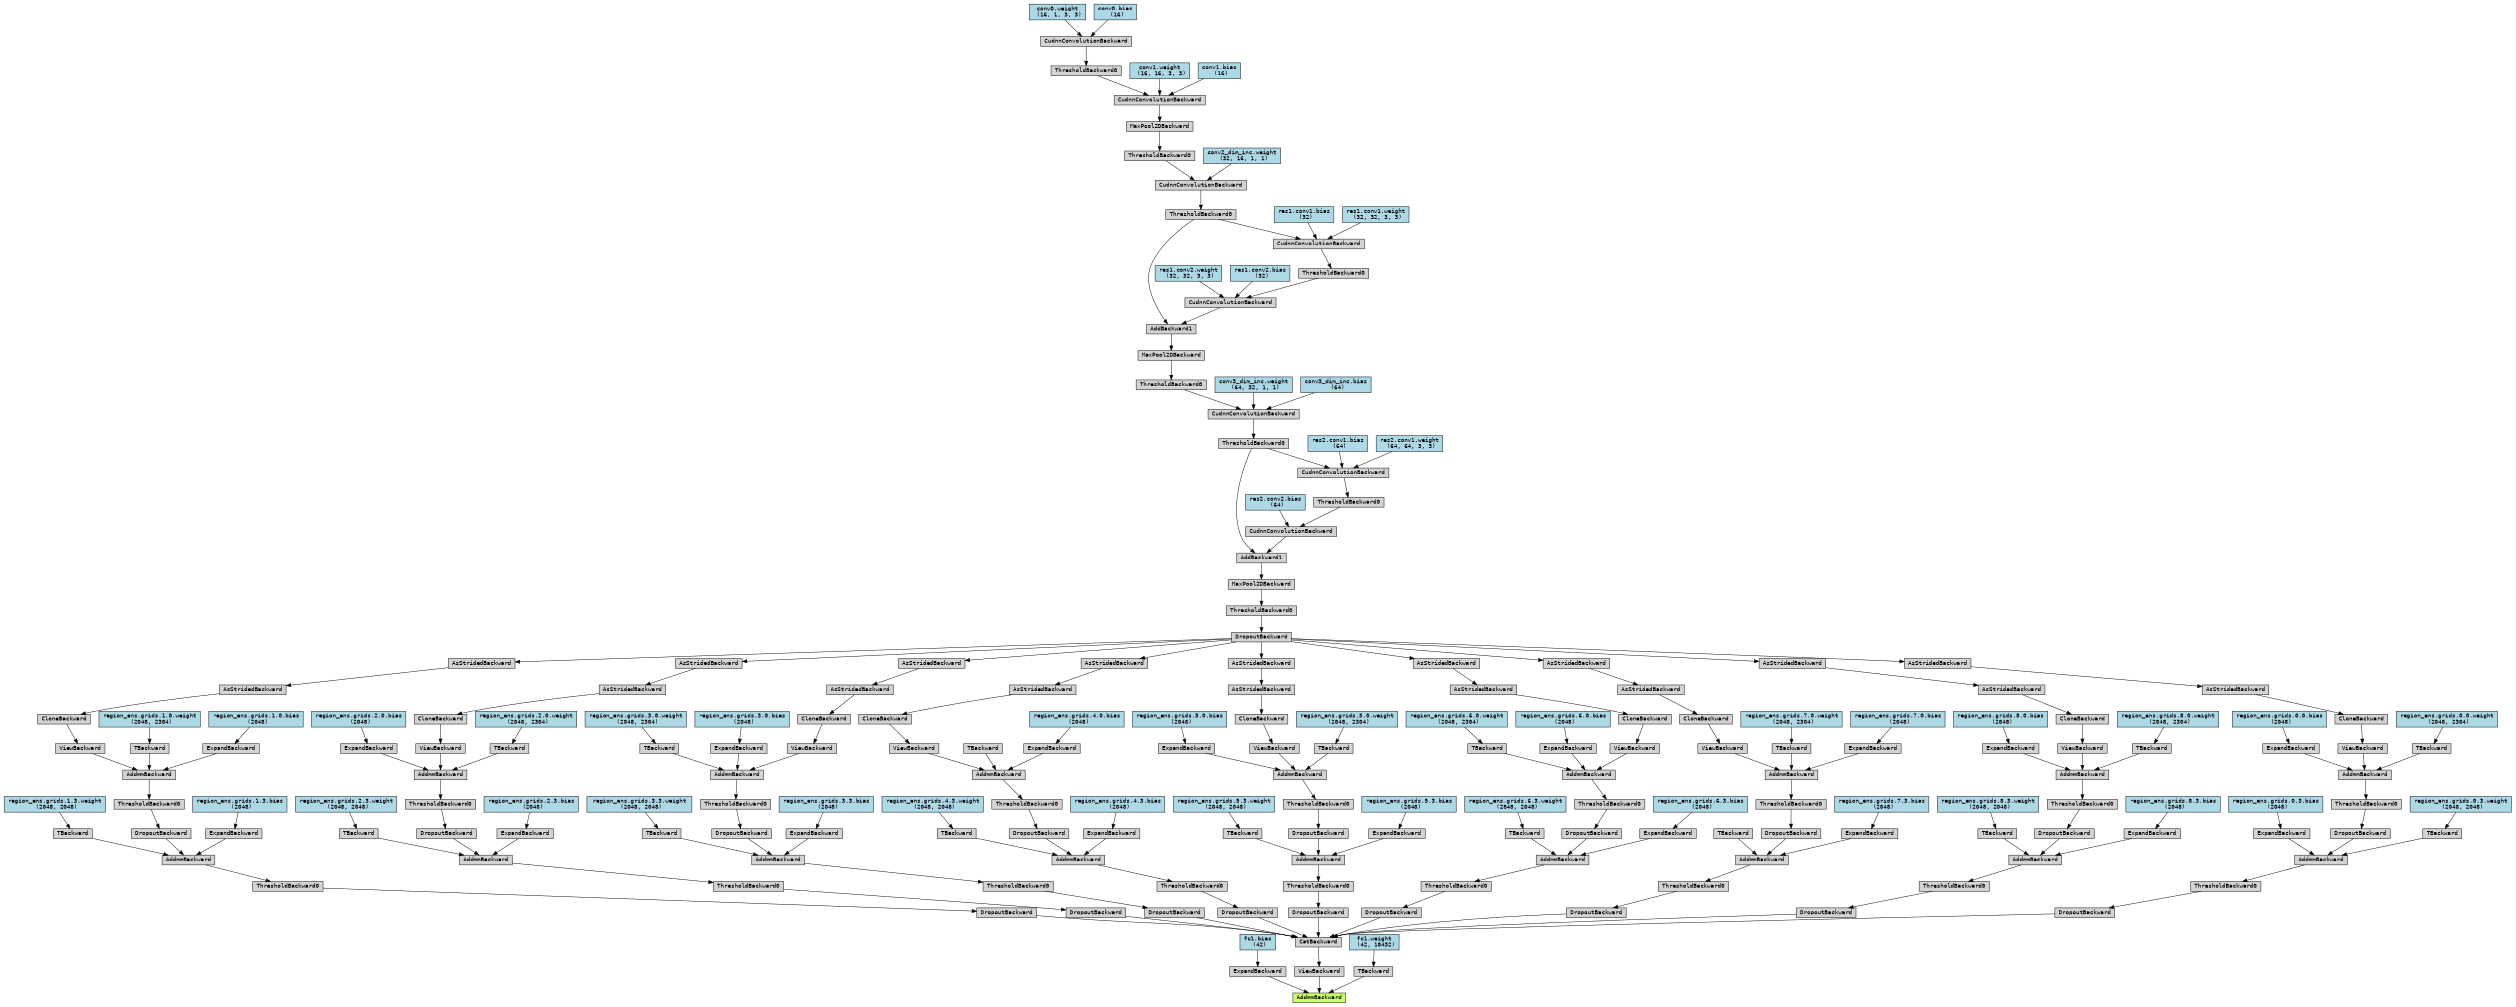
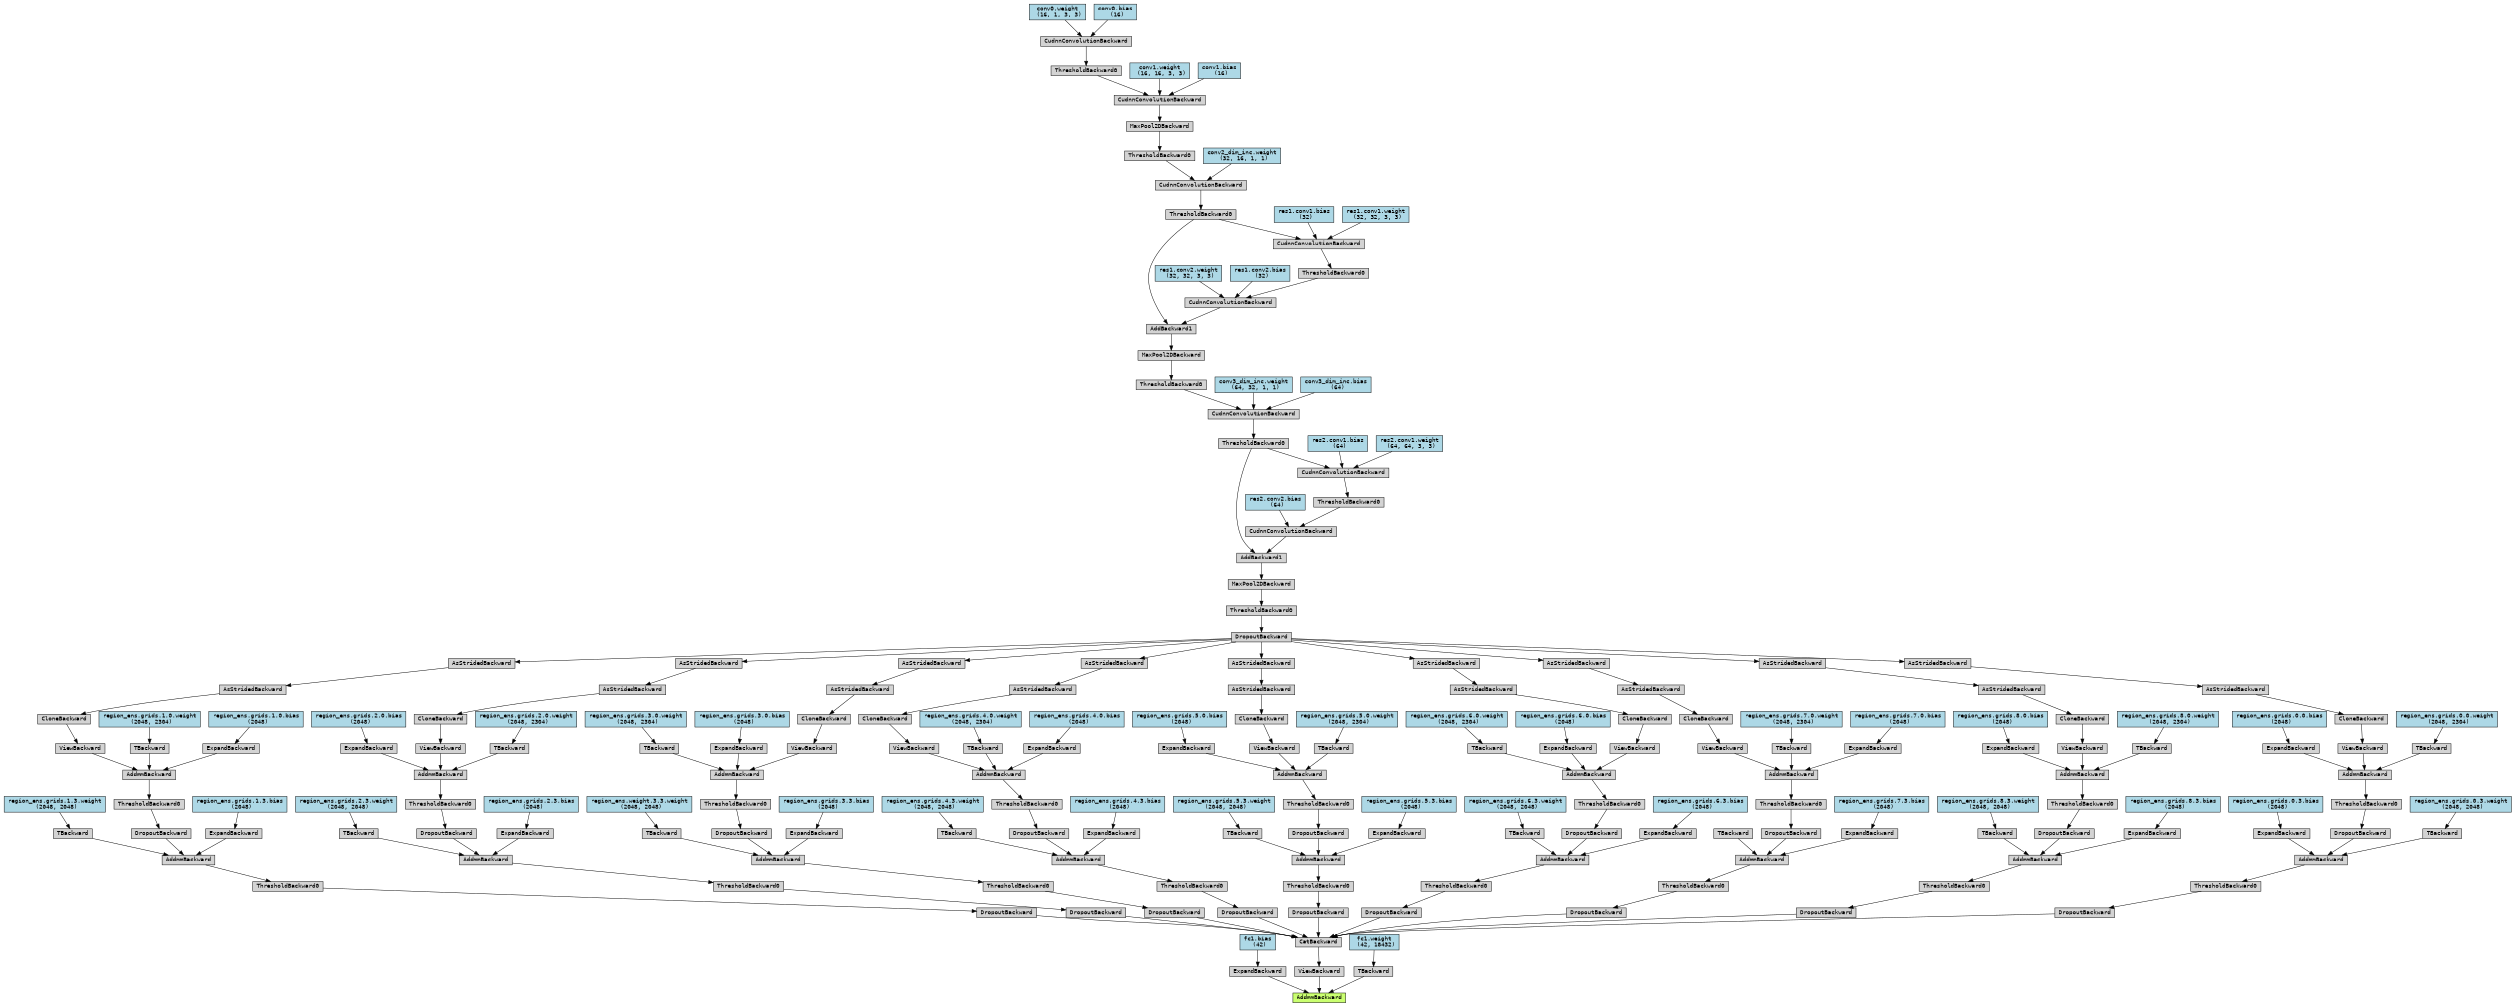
node "region_ens.grids.4.0.weight (2048, 2304)": added
node "region_ens.grids.3.3.weight (2048, 2048)": label "region_ens.grids.3.3.weight (2048, 2048)" -> "region_ens.weight.3.3.weight (2048, 2048)"
node "region_ens.grids.6.3.weight (2848, 2048)": label "region_ens.grids.6.3.weight (2848, 2048)" -> "region_ens.grids.6.3.weight (2048, 2048)"
